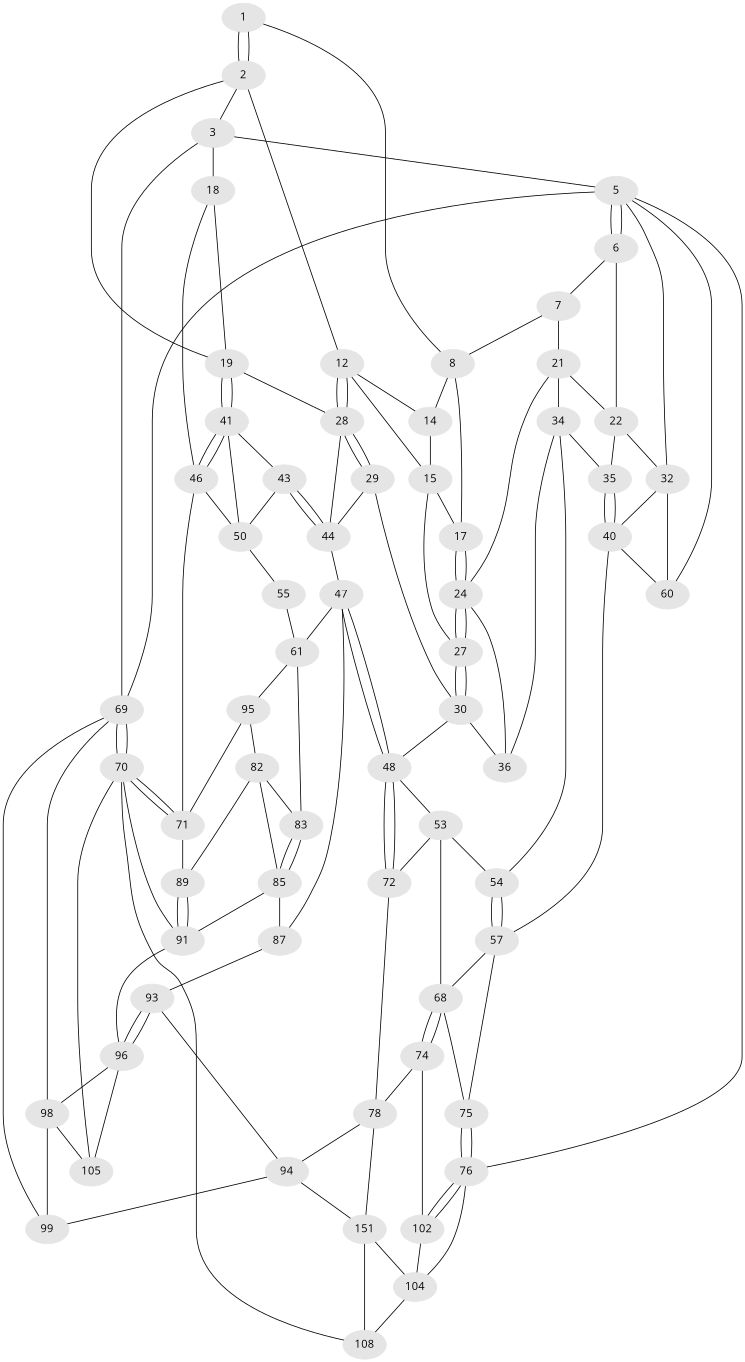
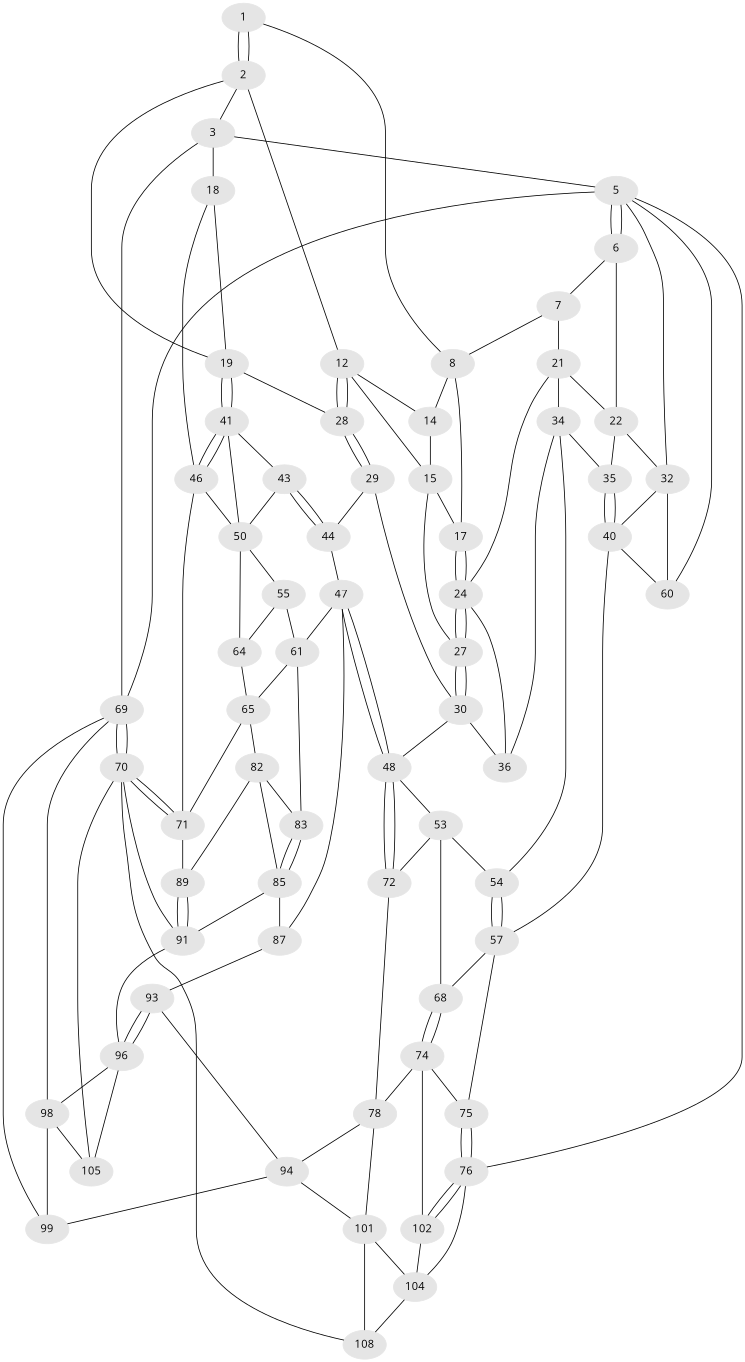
edge "28" -- "44": removed
node "64": added
node "95": label "95" -> "65"
edge "68" -- "75": now "74" -- "75"
node "151": label "151" -> "101"
